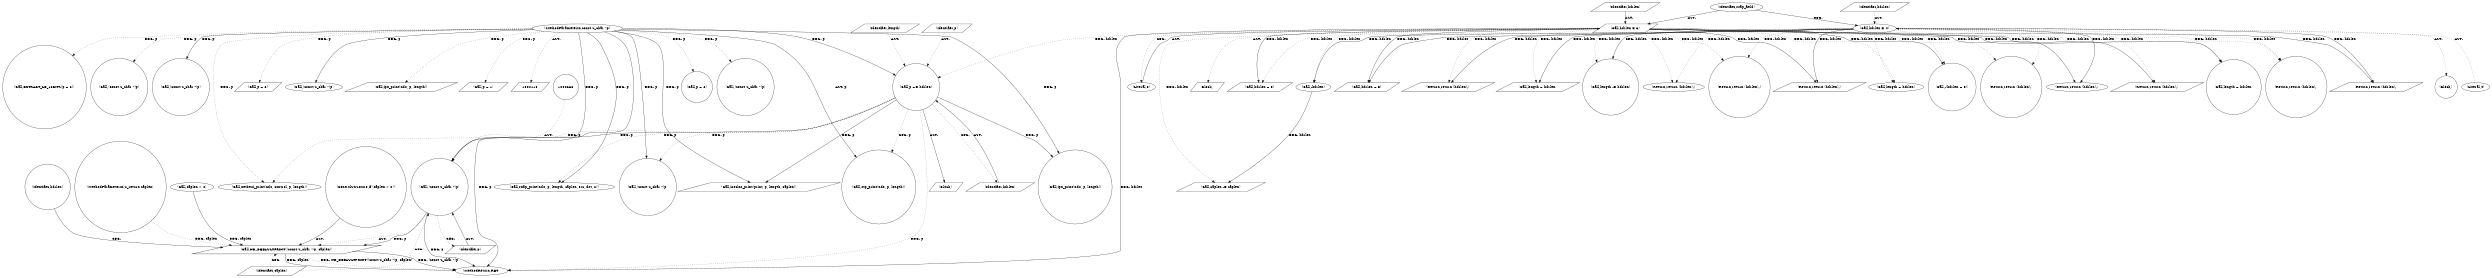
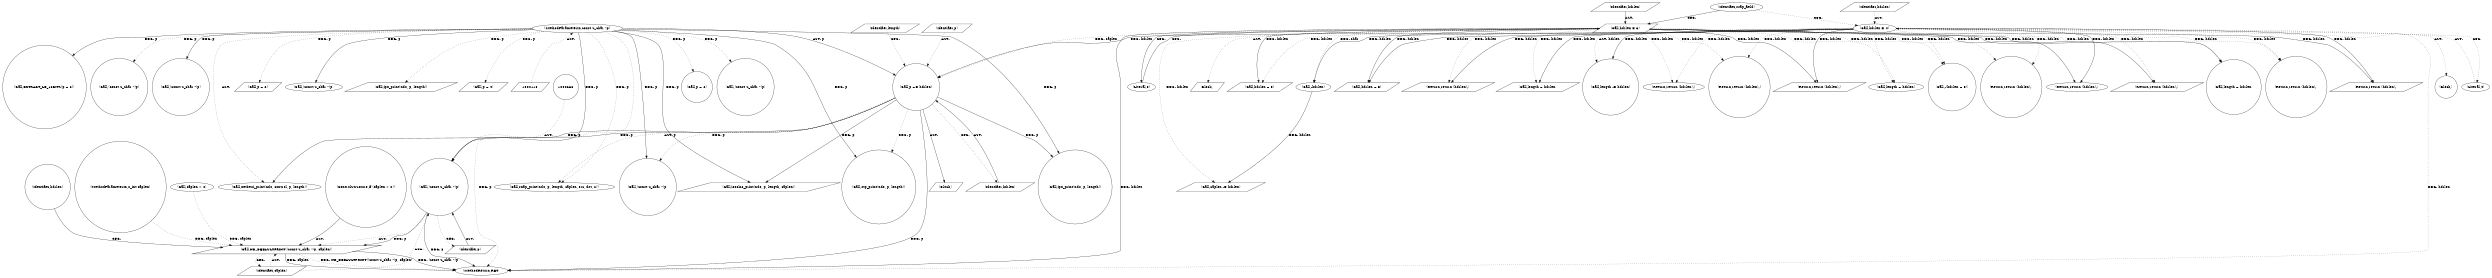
edge "(Identifier,ssap_field)" -> "(Call,hdrlen = 3)": label "AST: " -> "CFG: "
edge "(Identifier,ssap_field)" -> "(Call,hdrlen = 4)": style solid -> dotted
edge "(Call,hdrlen = 3)" -> "(Literal,3)": style dotted -> solid
edge "(Call,hdrlen = 4)" -> "(Literal,4)": added, label "CFG:"
edge "(MethodParameterIn,const u_char *p)" -> "(Call,EXTRACT_LE_16BITS(p + 2))": style dotted -> solid
edge "(Call,hdrlen = 4)" -> "(Call,p += hdrlen)": added, label "DDG: hdrlen"
edge "(Call,hdrlen = 3)" -> "(Call,-(hdrlen + 5))": style solid -> dotted
edge "(MethodParameterIn,const u_char *p)" -> "(Call,p += hdrlen)": label "DDG: p" -> "AST: p"
edge "(Identifier,length)" -> "(Call,p += hdrlen)": label "AST: " -> "CFG: "
edge "(Call,hdrlen = 3)" -> "(Call,p += hdrlen)": label "DDG: hdrlen" -> "DDG: caplen"
edge "(Literal,3)" -> "(Call,hdrlen = 3)": label "AST: " -> "CFG: "
edge "(Call,hdrlen = 3)" -> "(Call,-hdrlen)": label "DDG: hdrlen" -> "DDG: char"
edge "(Call,hdrlen = 3)" -> "(Call,length -= hdrlen)": label "DDG: hdrlen" -> "AST: hdrlen"
edge "(Call,hdrlen = 4)" -> "(Call,length -= hdrlen)": label "CFG: hdrlen" -> "DDG: hdrlen"
edge "(MethodParameterIn,const u_char *p)" -> "1000118": reversed
edge "(MethodParameterIn,const u_char *p)" -> "(Call,netbeui_print(ndo, control, p, length))": label "DDG: p" -> "AST: "
node "(Call,p + 1)": label "(Call,p + 1)" -> "(Call,p + 4)"
edge "(MethodParameterIn,const u_char *p)" -> "(Call,stp_print(ndo, p, length))": label "AST: p" -> "DDG: p"
edge "(MethodParameterIn,const u_char *p)" -> "(Call,snap_print(ndo, p, length, caplen, src, dst, 2))": style solid -> dotted
edge "(MethodParameterIn,const u_char *p)" -> "(MethodReturn,RET)": style solid -> dotted
edge "(Call,p += hdrlen)" -> "(Call,netbeui_print(ndo, control, p, length))": style dotted -> solid
edge "(Call,p += hdrlen)" -> "(Call,snap_print(ndo, p, length, caplen, src, dst, 2))": label "DDG: p" -> "AST: p"
edge "(Call,p += hdrlen)" -> "(Call,stp_print(ndo, p, length))": label "CFG: p" -> "DDG: p"
node "(MethodParameterIn,u_return caplen)": label "(MethodParameterIn,u_return caplen)" -> "(MethodParameterIn,u_int caplen)"
node "(Call,isoclns_print(print, p, length, caplen))": label "(Call,isoclns_print(print, p, length, caplen))" -> "(Call,isoclns_print(ndo, p, length, caplen))"
node "(Call,caplen -= caplen)": label "(Call,caplen -= caplen)" -> "(Call,caplen -= hdrlen)"
edge "(Call,caplen > 0)" -> "(Call,ND_DEFAULTPRINT((const u_char *)p, caplen))": style solid -> dotted
edge "(Call,ND_DEFAULTPRINT((const u_char *)p, caplen))" -> "(Identifier,caplen)": added, label "CFG:"
edge "(Call,p += hdrlen)" -> "(MethodReturn,RET)": style dotted -> solid
edge "(Identifier,caplen)" -> "(Call,ND_DEFAULTPRINT((const u_char *)p, caplen))": label "CFG: " -> "AST: "
edge "(Call,hdrlen = 4)" -> "(MethodReturn,RET)": added, label "DDG: hdrlen"
